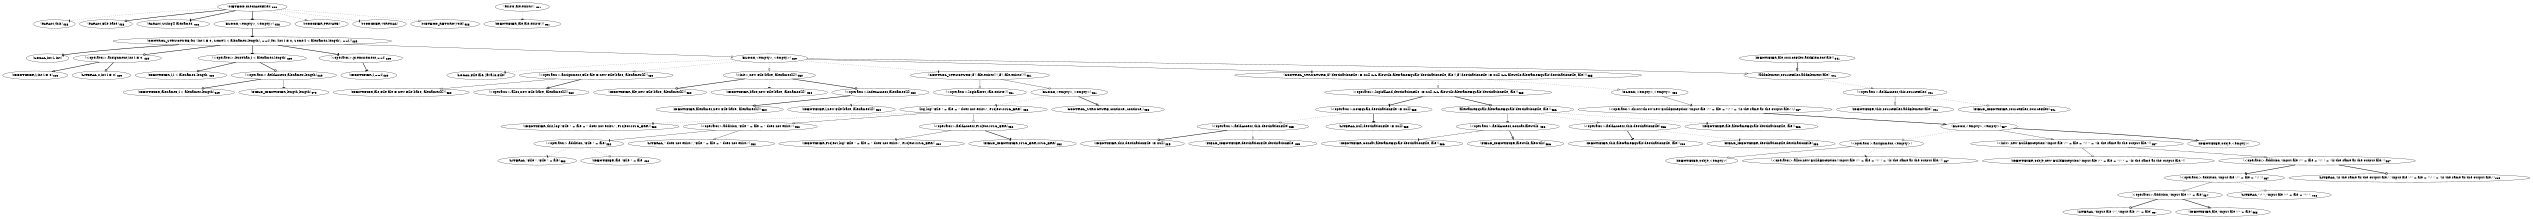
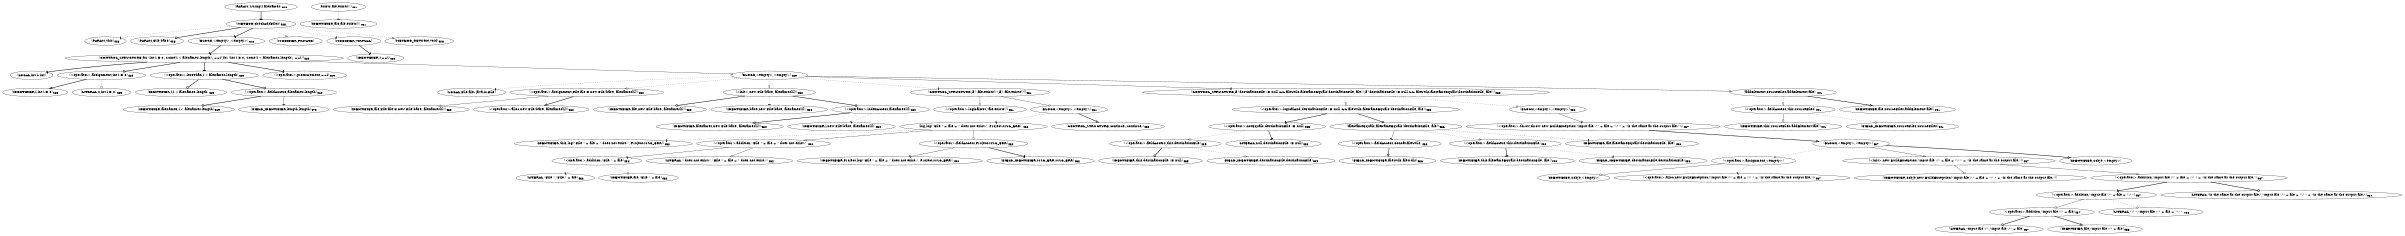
edge "(METHOD,checkAddFiles)" -> "(PARAM,String[] filenames)": reversed
edge "(<operator>.assignment,int i = 0)" -> "(LITERAL,0,int i = 0)": style bold -> dotted
edge "(<operator>.preIncrement,++i)" -> "(IDENTIFIER,i,++i)": now "(MODIFIER,VIRTUAL)" -> "(IDENTIFIER,i,++i)"
edge "(IDENTIFIER,file,sourceFiles.addElement(file))" -> "(addElement,sourceFiles.addElement(file))": reversed
node "(IDENTIFIER,Concat,fileNameEquals(destinationFile, file))": removed
